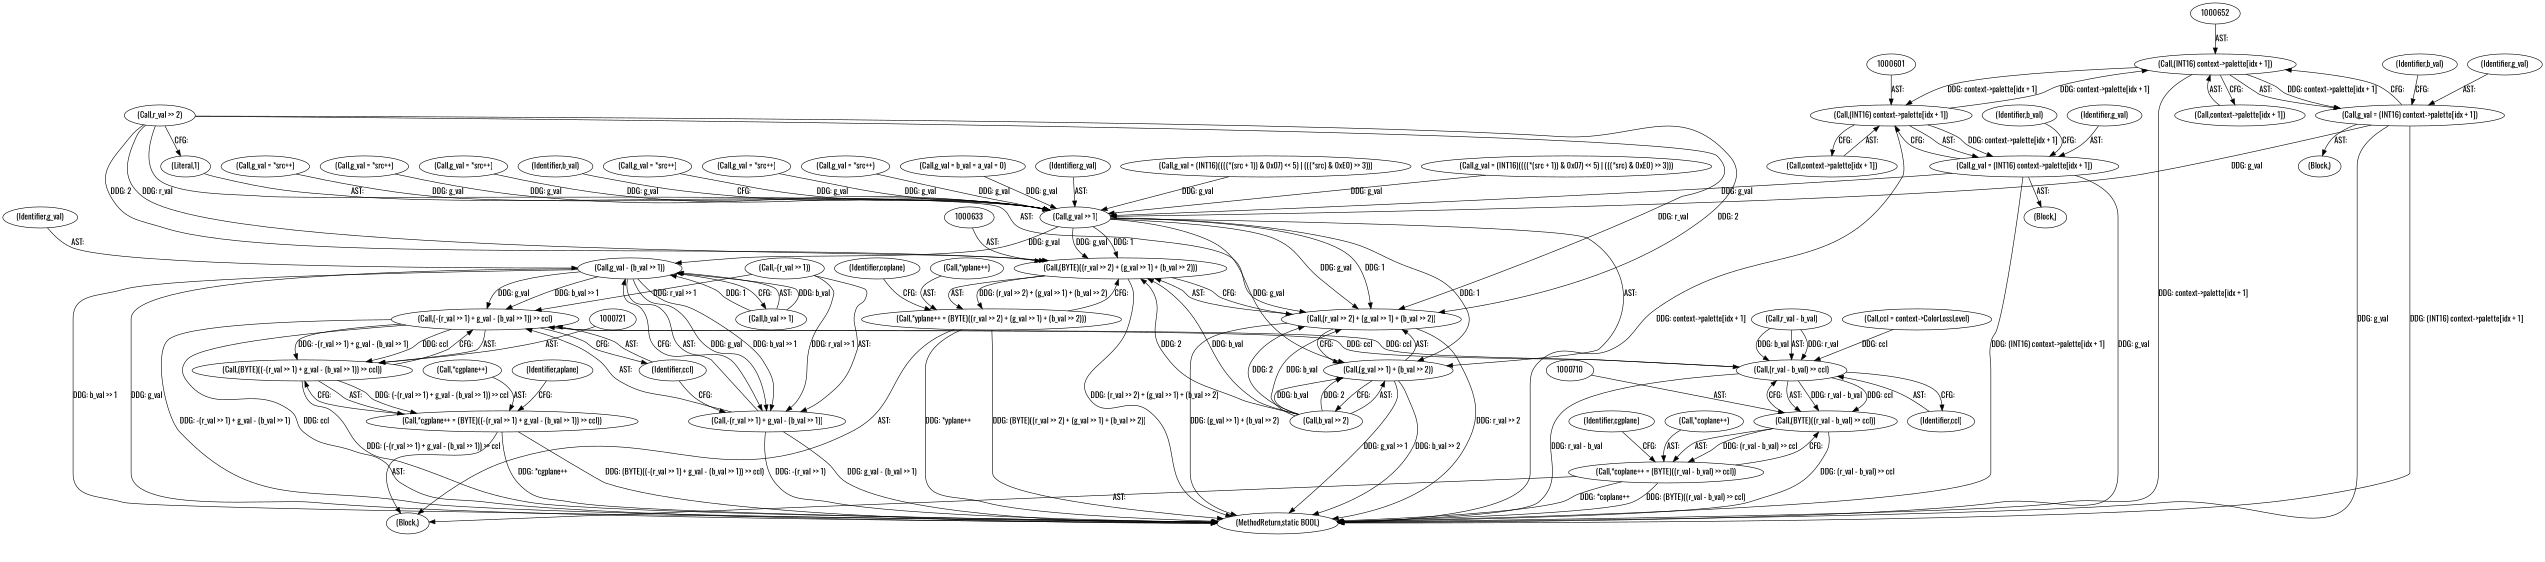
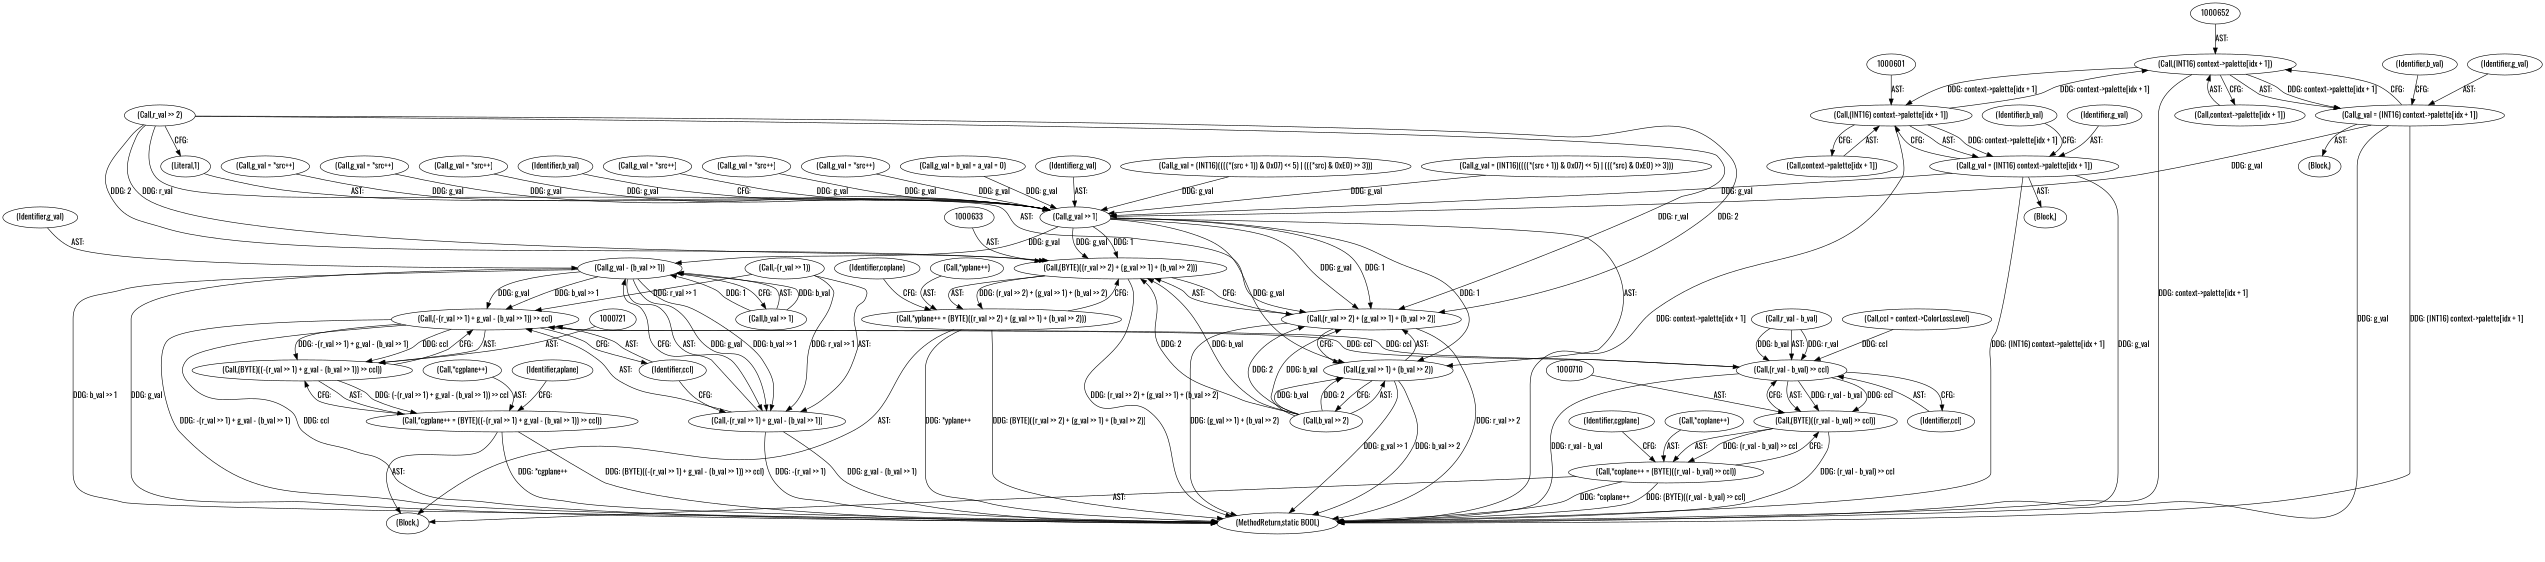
edge "(Call,(BYTE)((-(r_val >> 1) + g_val - (b_val >> 1)) >> ccl))" -> "(MethodReturn,static BOOL)": removed, label "DDG: (-(r_val >> 1) + g_val - (b_val >> 1)) >> ccl"
